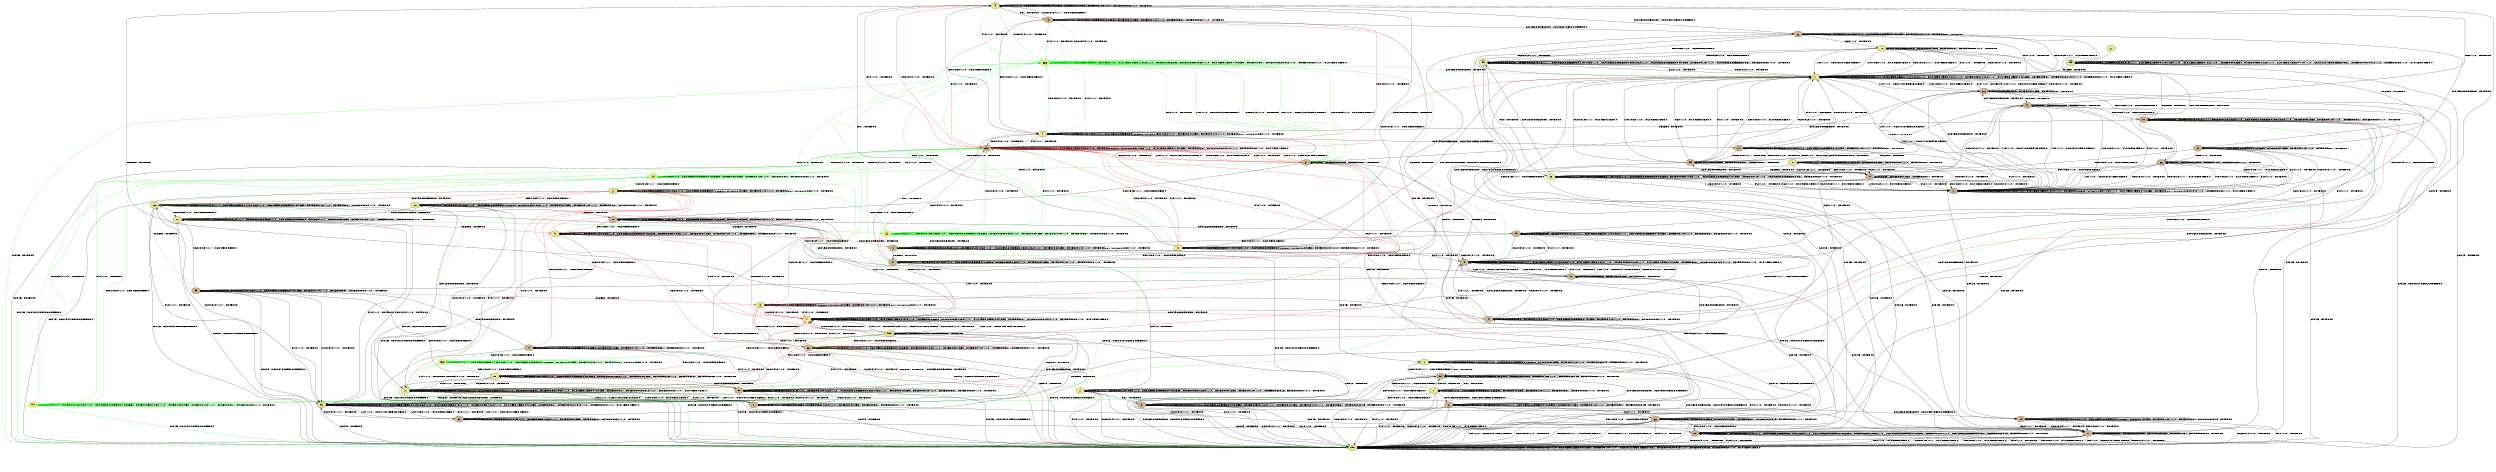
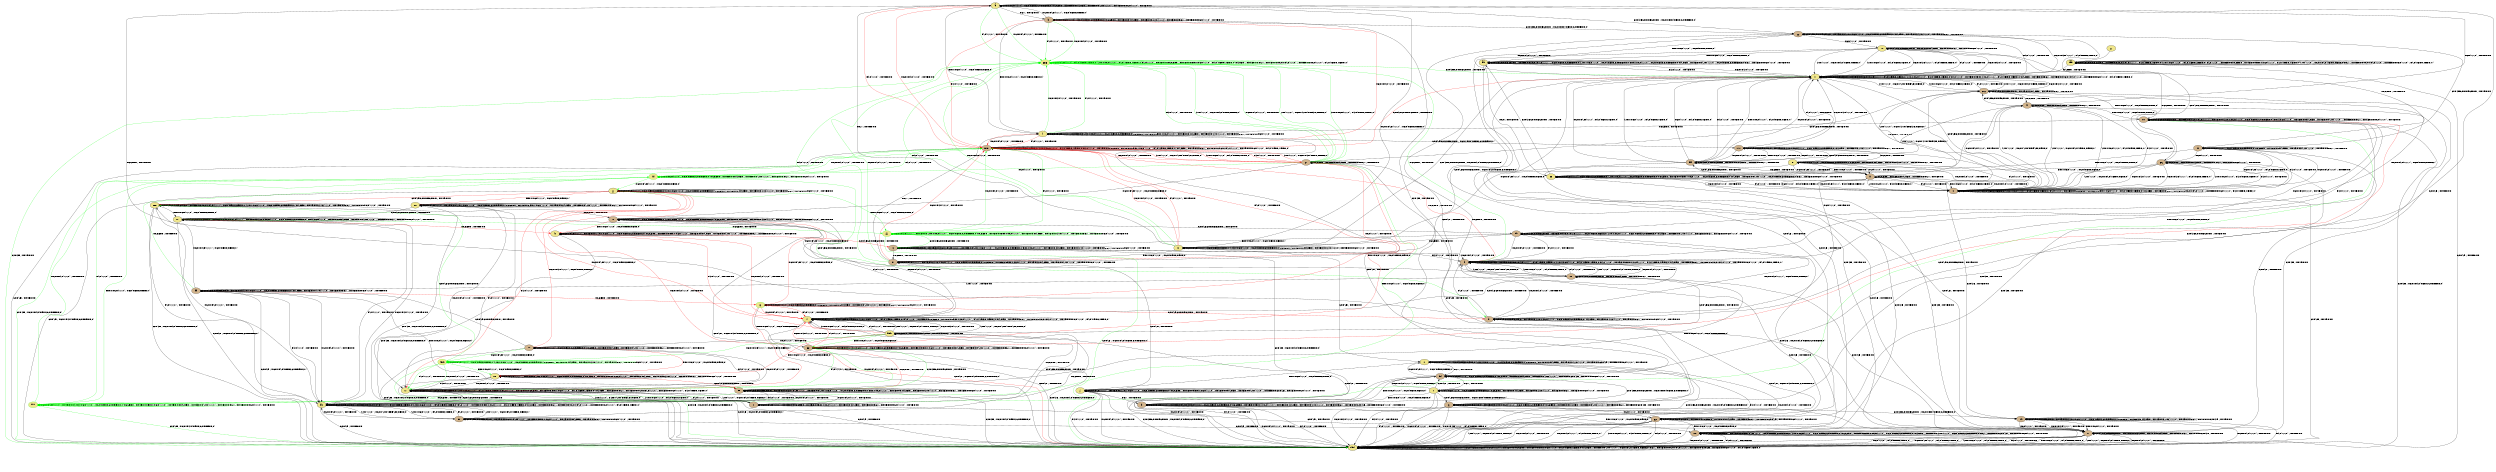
edge "bb" -> "n": added, label "ACCEPT / TIMEOUT"
node "g": color black -> green
edge "t" -> "j": added, label "FIN+ACK(V,V,0) / ACK(NEXT,NEXT,0)"
